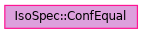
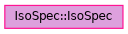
node "IsoSpec::ConfEqual": label "IsoSpec::ConfEqual" -> "IsoSpec::IsoSpec"
